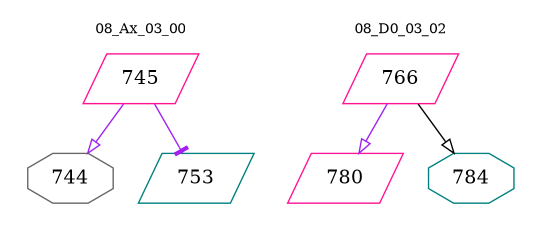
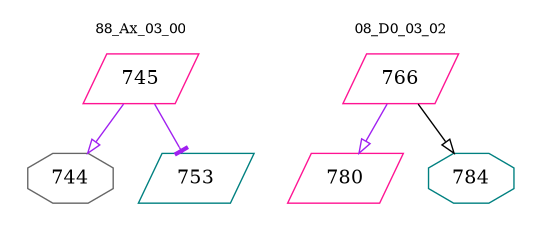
cluster "08_Ax_03_00": label "08_Ax_03_00" -> "88_Ax_03_00"
